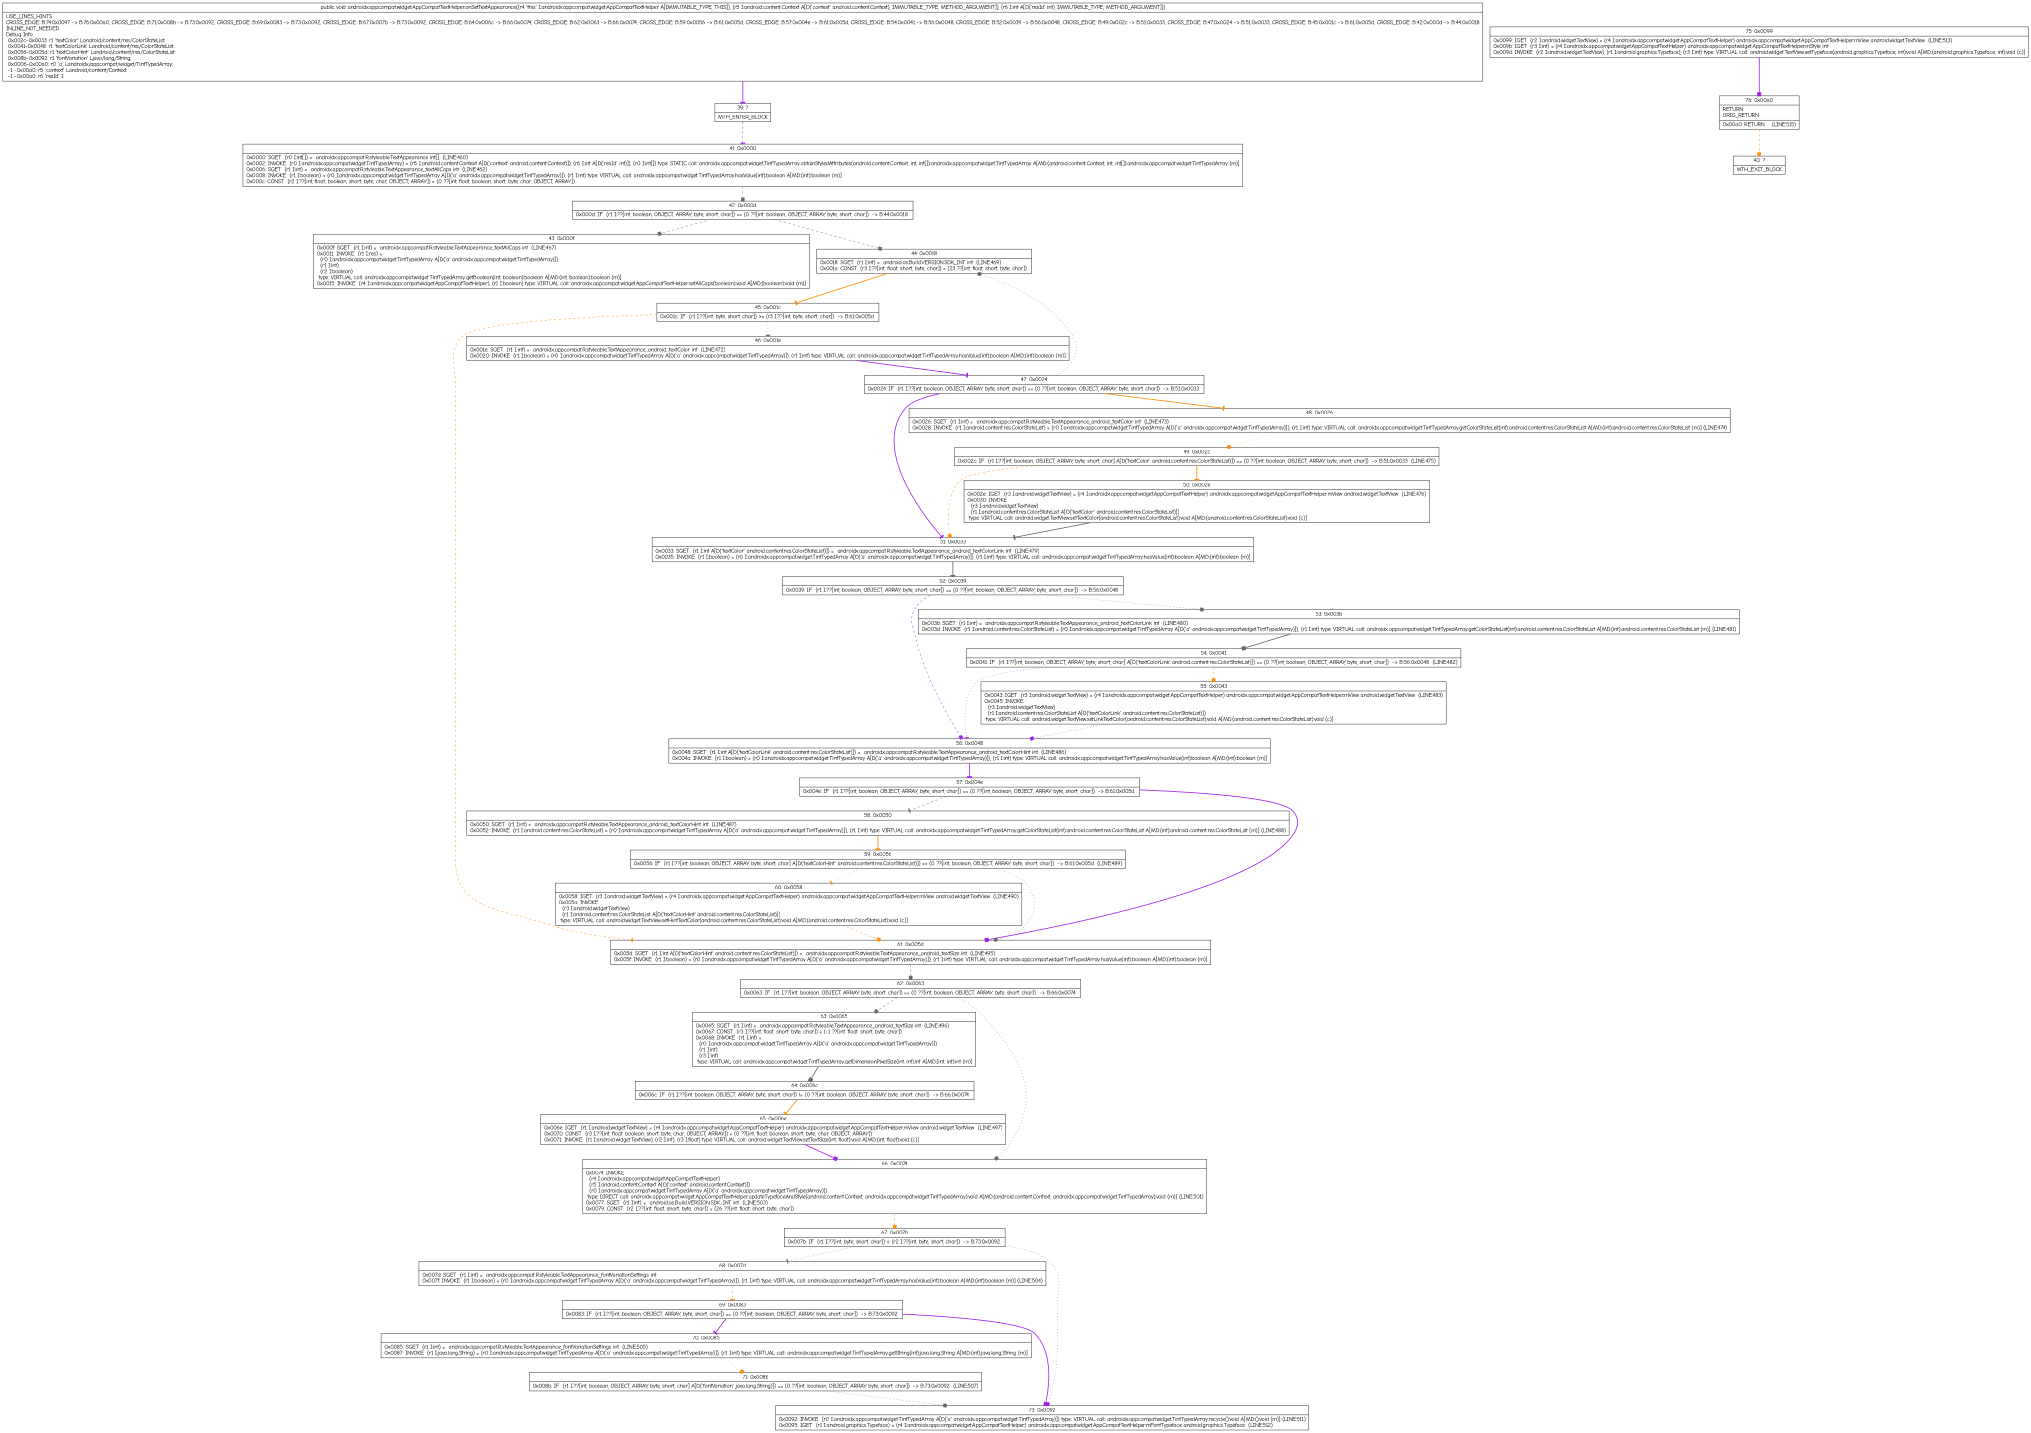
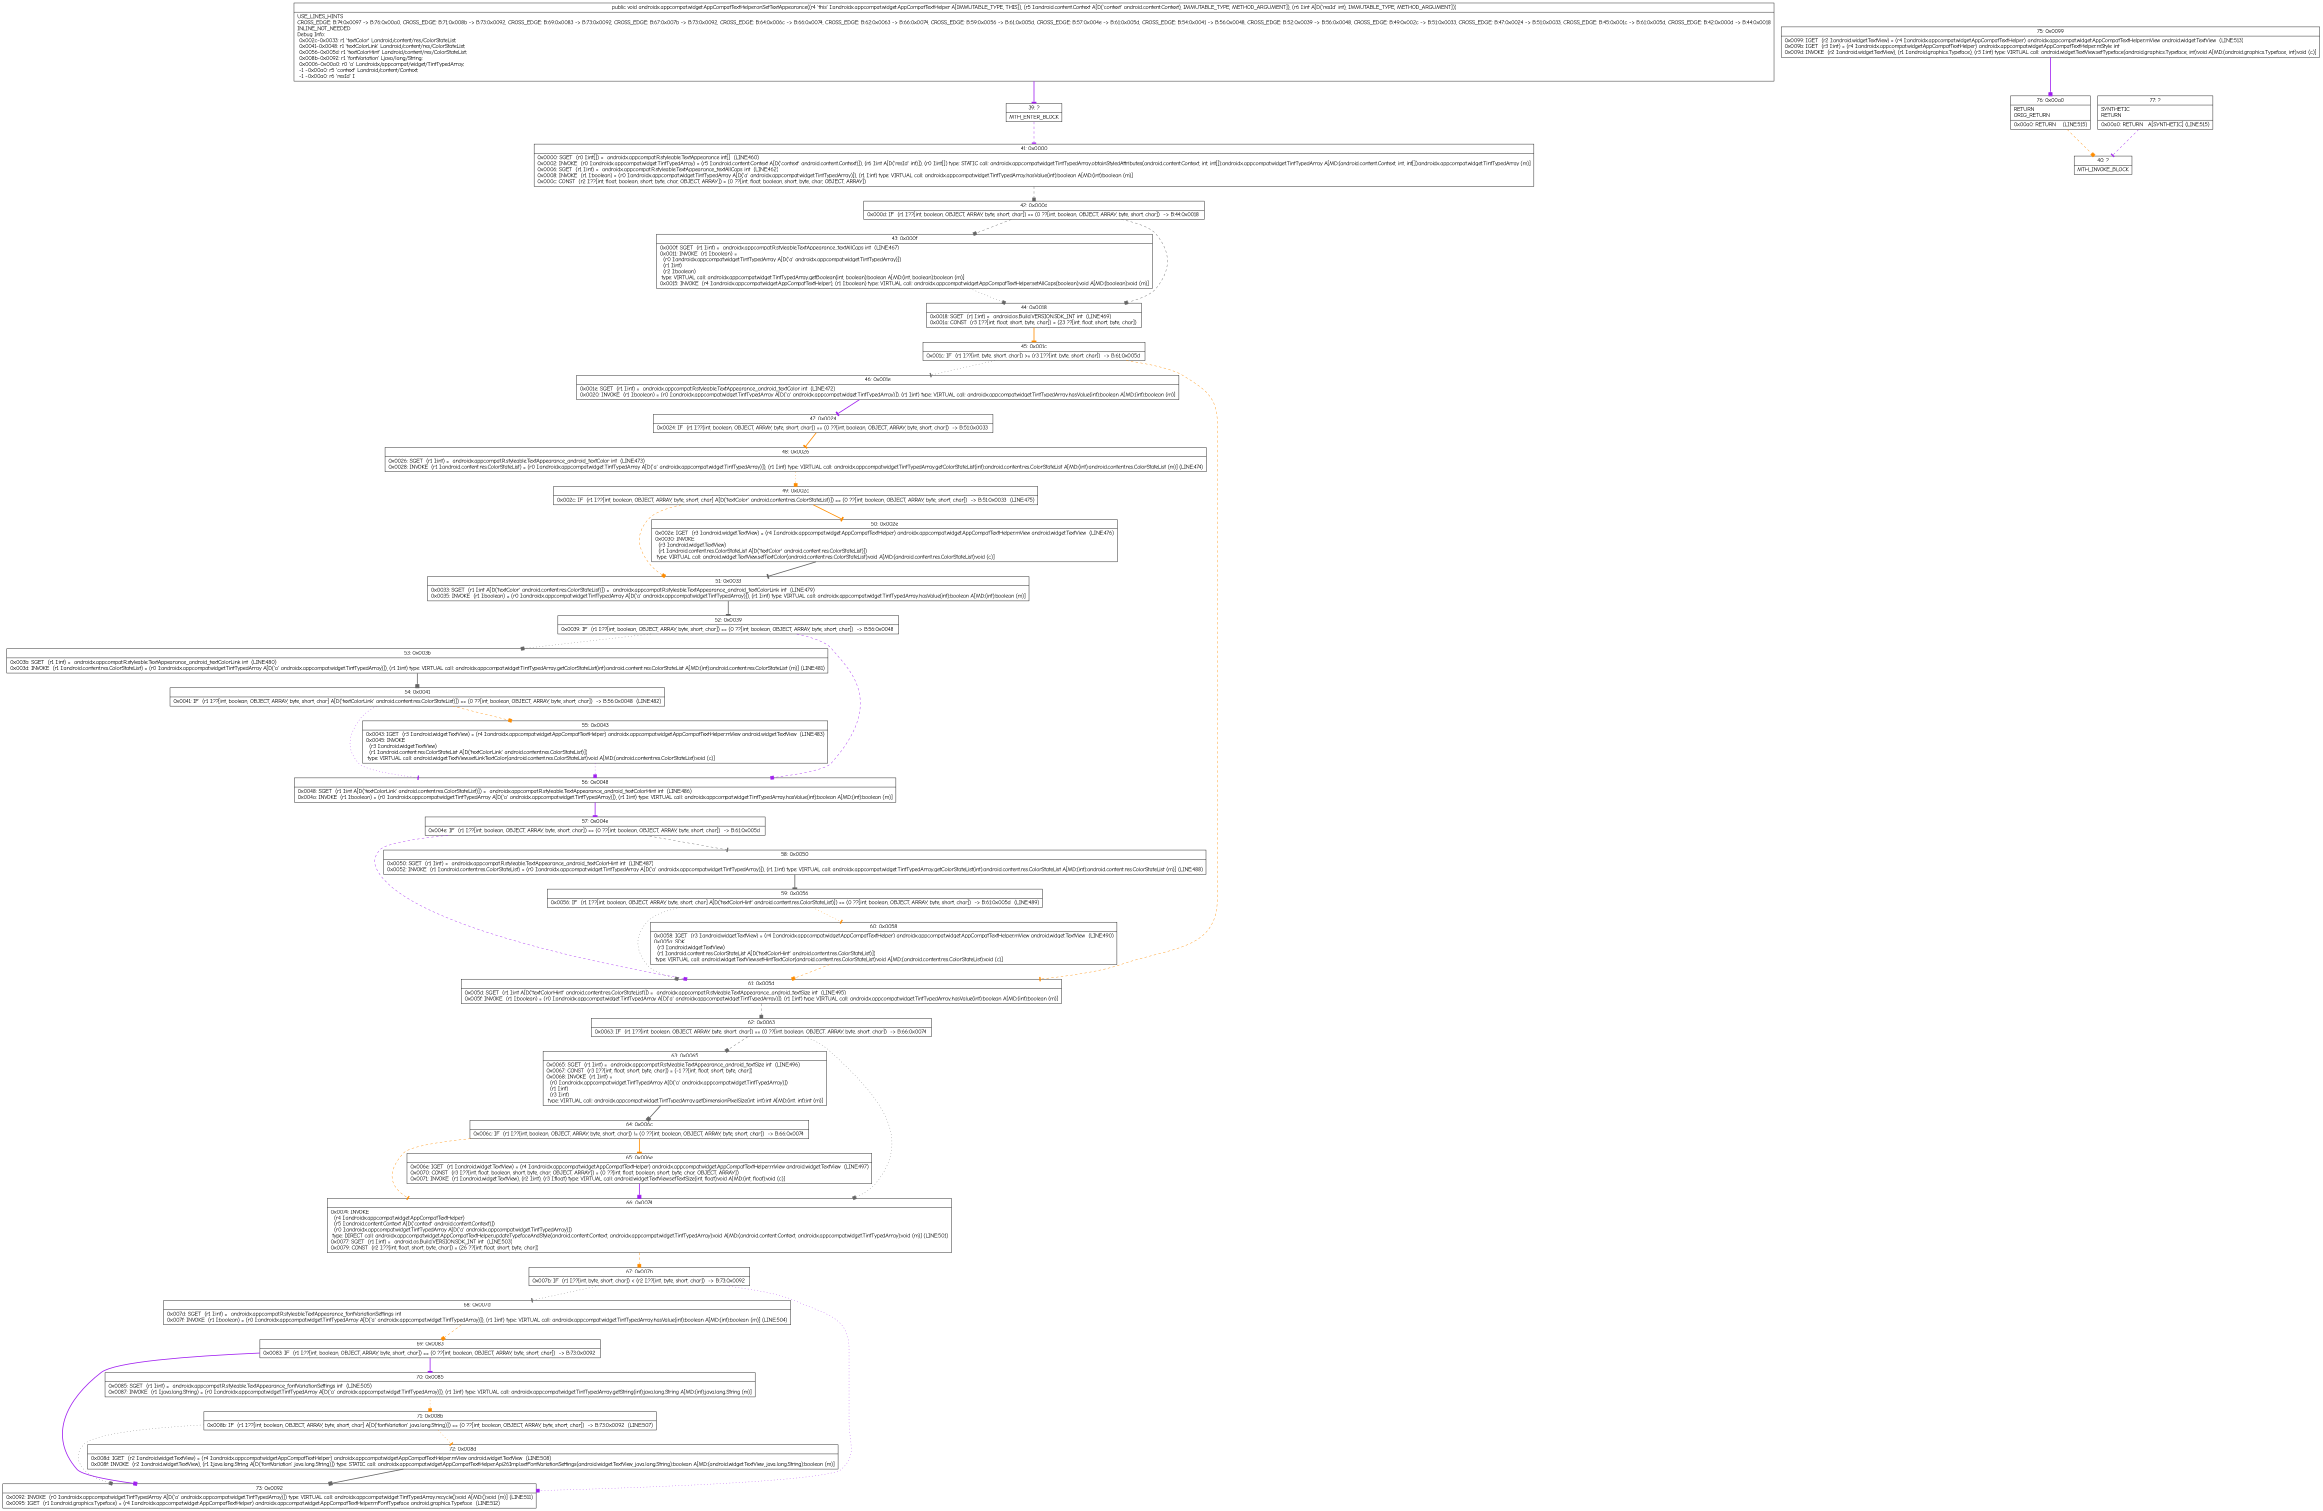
node "77: ?": added
node "40: ?": text "MTH_EXIT_BLOCK" -> "MTH_INVOKE_BLOCK"
node "43: 0x000f": text "0x0011: INVOKE  (r1 I:res) =" -> "0x0011: INVOKE  (r1 I:boolean) ="
edge "47: 0x0024" -> "44: 0x0018": now "43: 0x000f" -> "44: 0x0018"
edge "47: 0x0024" -> "51: 0x0033": removed
edge "58: 0x0050" -> "59: 0x0056": color darkorange -> gray40
edge "57: 0x004e" -> "61: 0x005d": style bold -> dashed
node "60: 0x0058": text "0x005a: INVOKE" -> "0x005a: SDK"
edge "64: 0x006c" -> "66: 0x0074": added
edge "68: 0x007d" -> "69: 0x0083": arrowhead tee -> box
node "72: 0x008d": added
